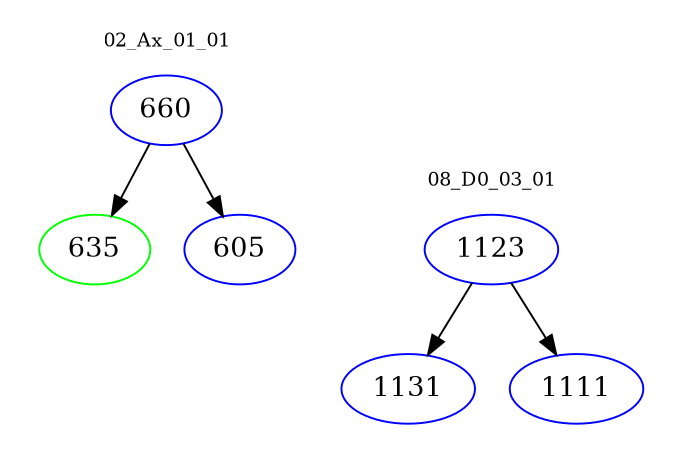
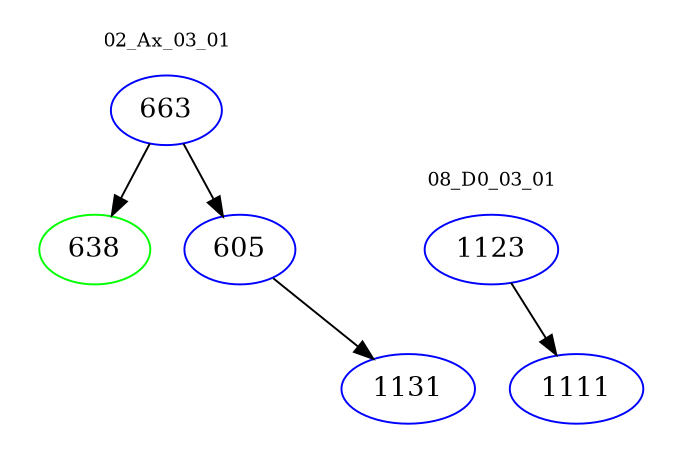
cluster "02_Ax_01_01": label "02_Ax_01_01" -> "02_Ax_03_01"
node "660": label "660" -> "663"
node "635": label "635" -> "638"
edge "1123" -> "1131": now "605" -> "1131"
